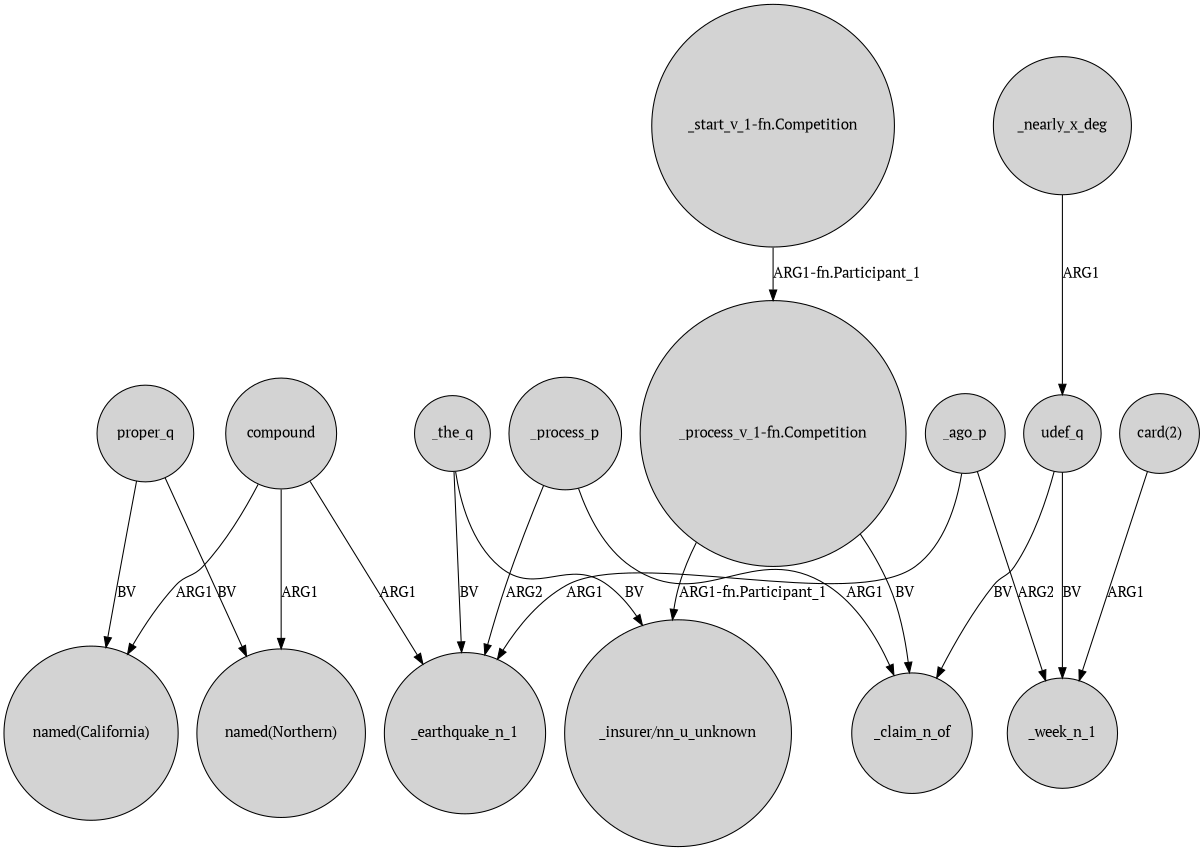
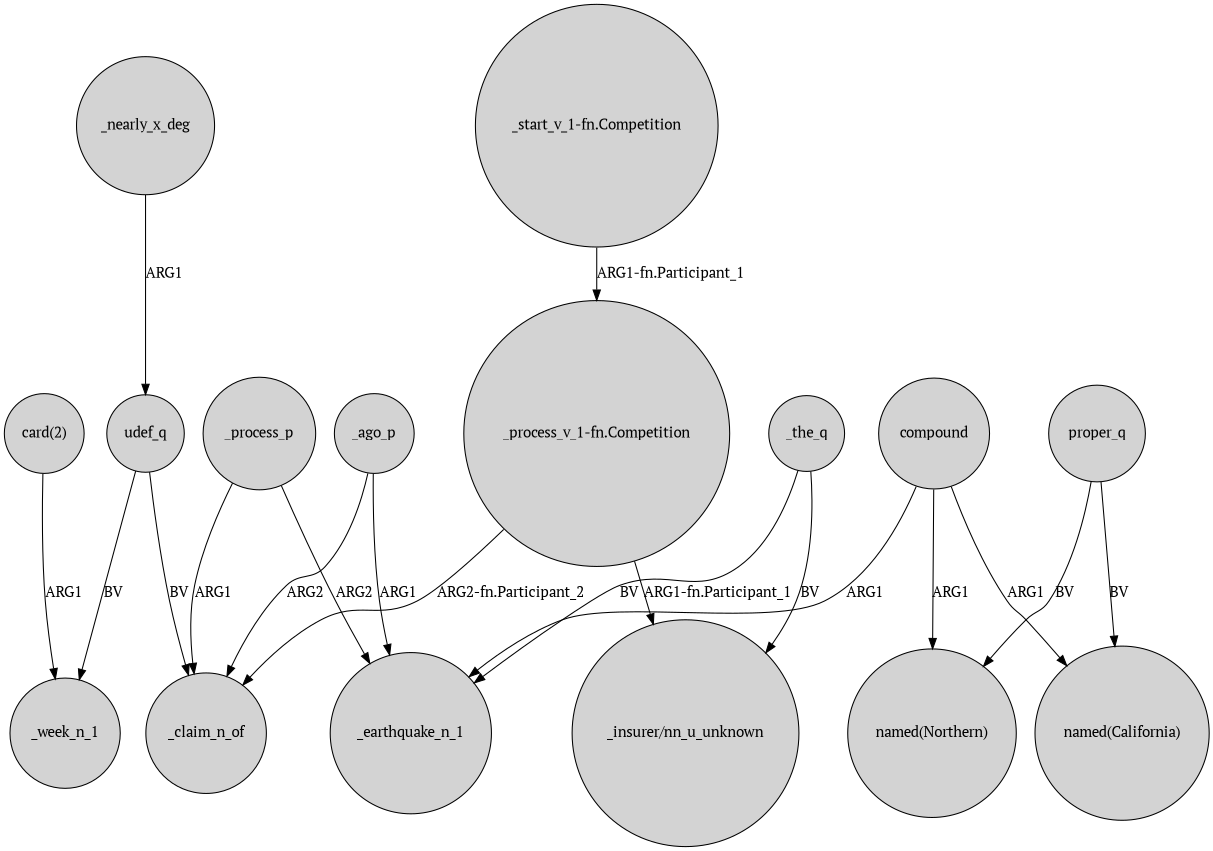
edge "_ago_p" -> "_week_n_1": now "_ago_p" -> "_claim_n_of"
edge "_process_v_1-fn.Competition" -> "_claim_n_of": label "BV" -> "ARG2-fn.Participant_2"
